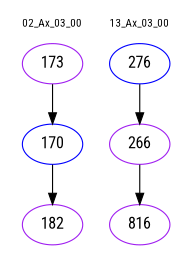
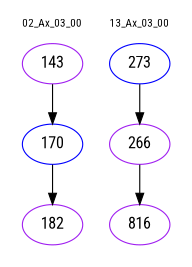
node "173": label "173" -> "143"
node "276": label "276" -> "273"
